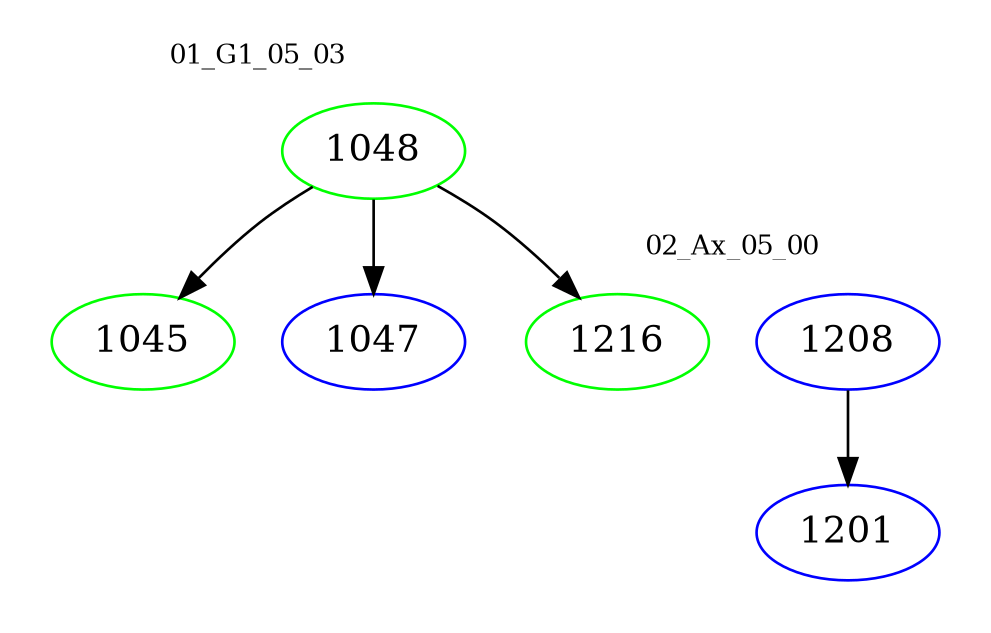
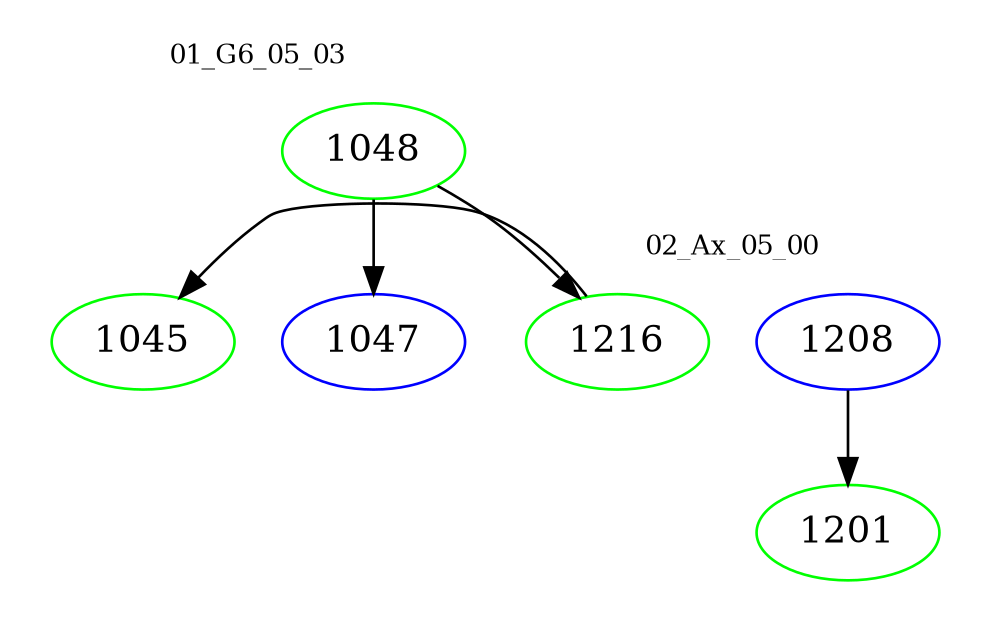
cluster "01_G1_05_03": label "01_G1_05_03" -> "01_G6_05_03"
edge "1048" -> "1045": now "1216" -> "1045"
node "1201": color blue -> green
